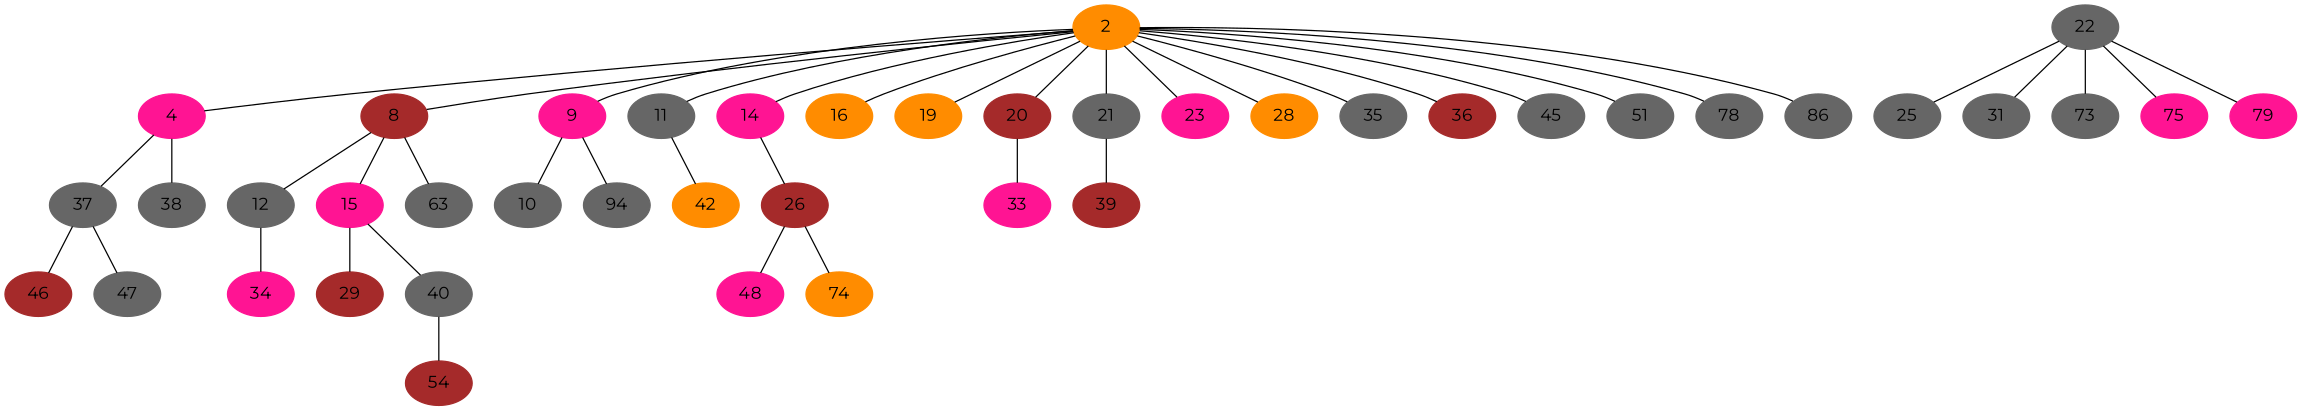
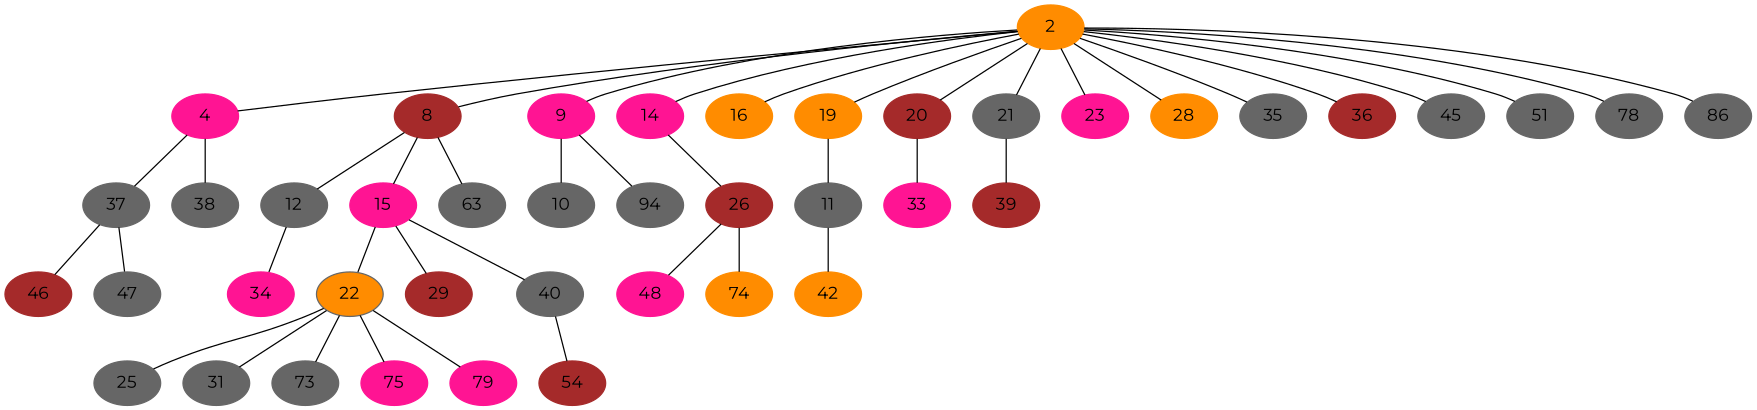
node "22": fillcolor gray40 -> darkorange
edge "2" -- "11": now "19" -- "11"
edge "15" -- "22": added
